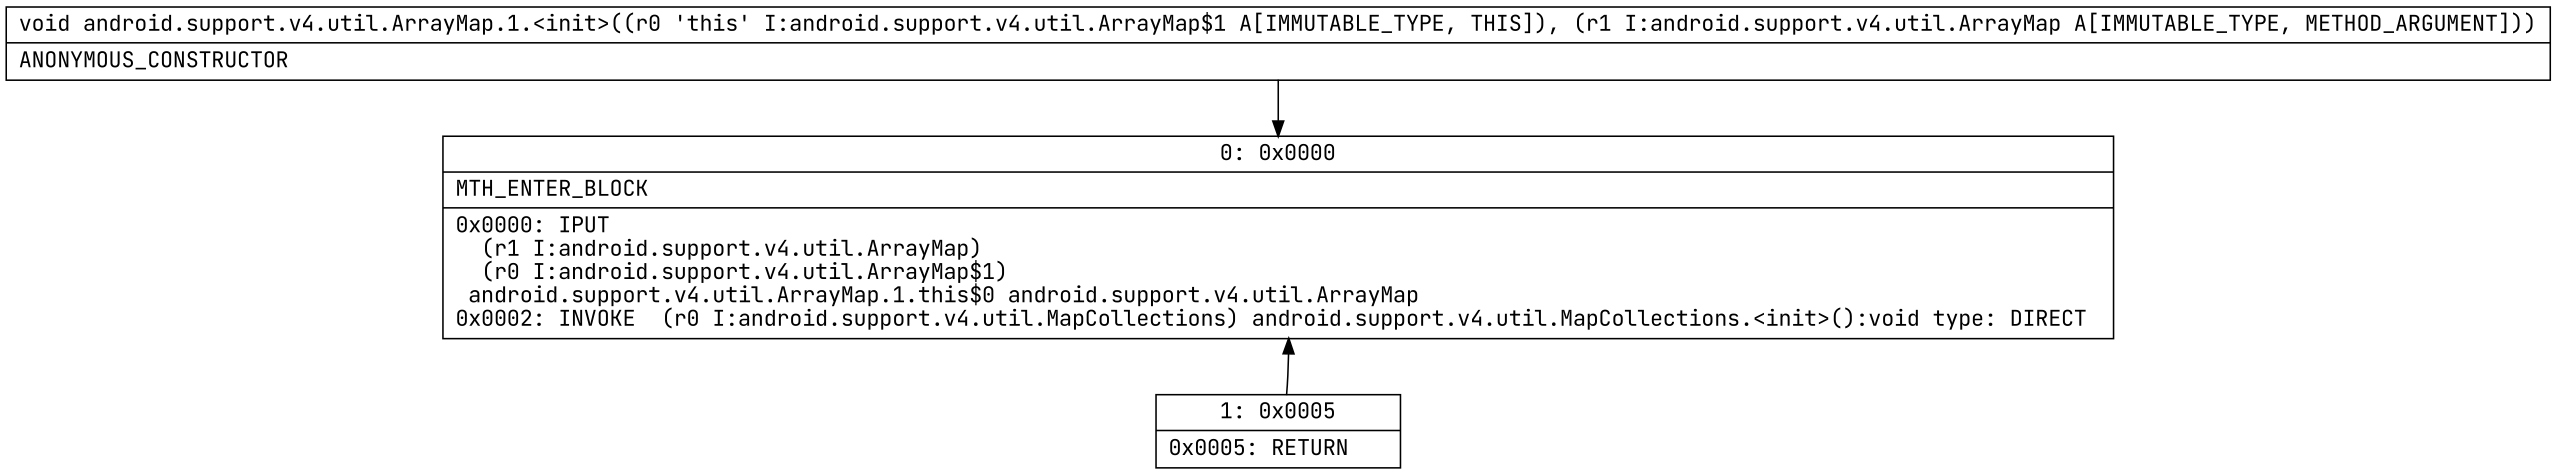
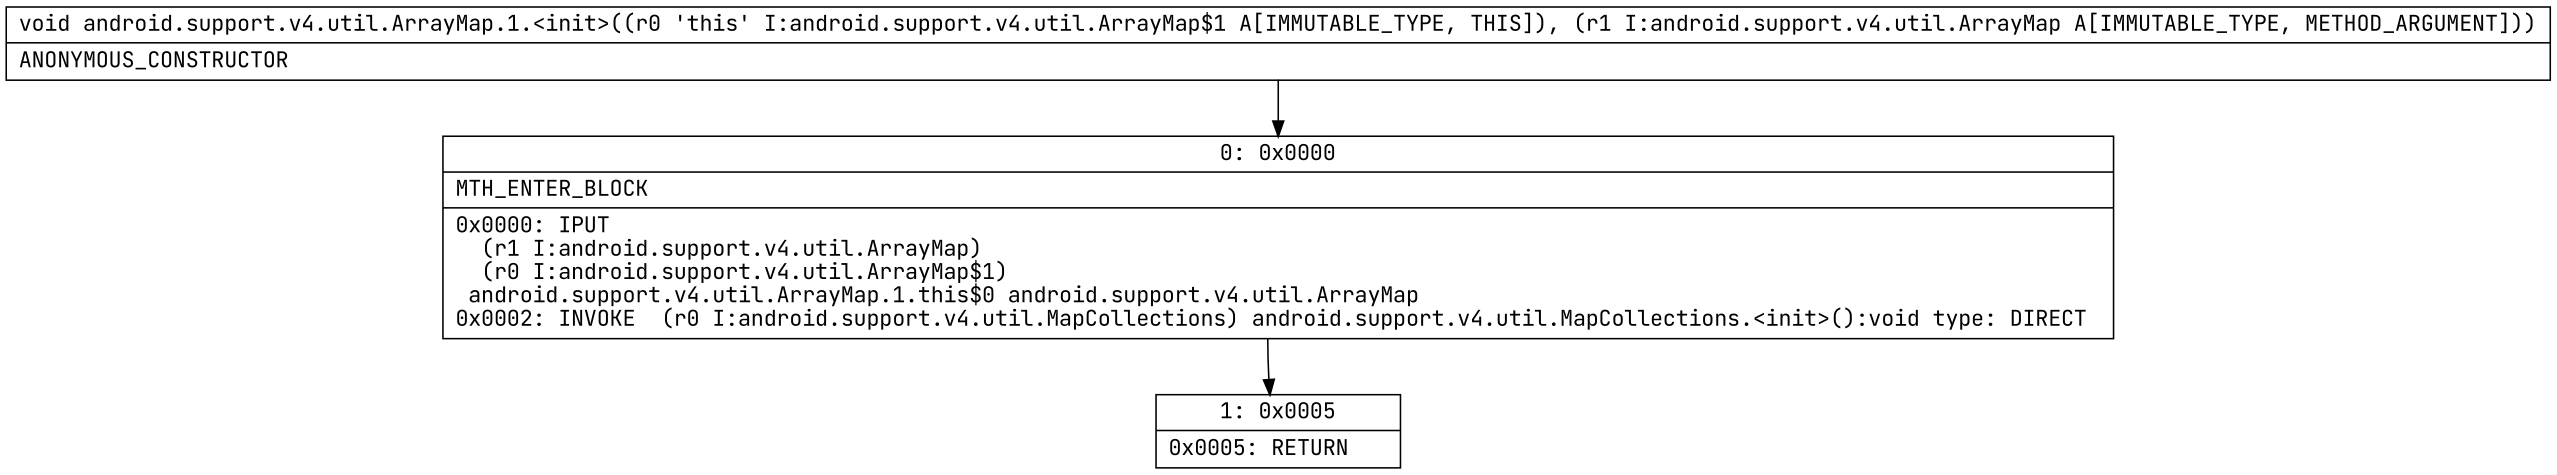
edge "1: 0x0005" -> "0: 0x0000": reversed
